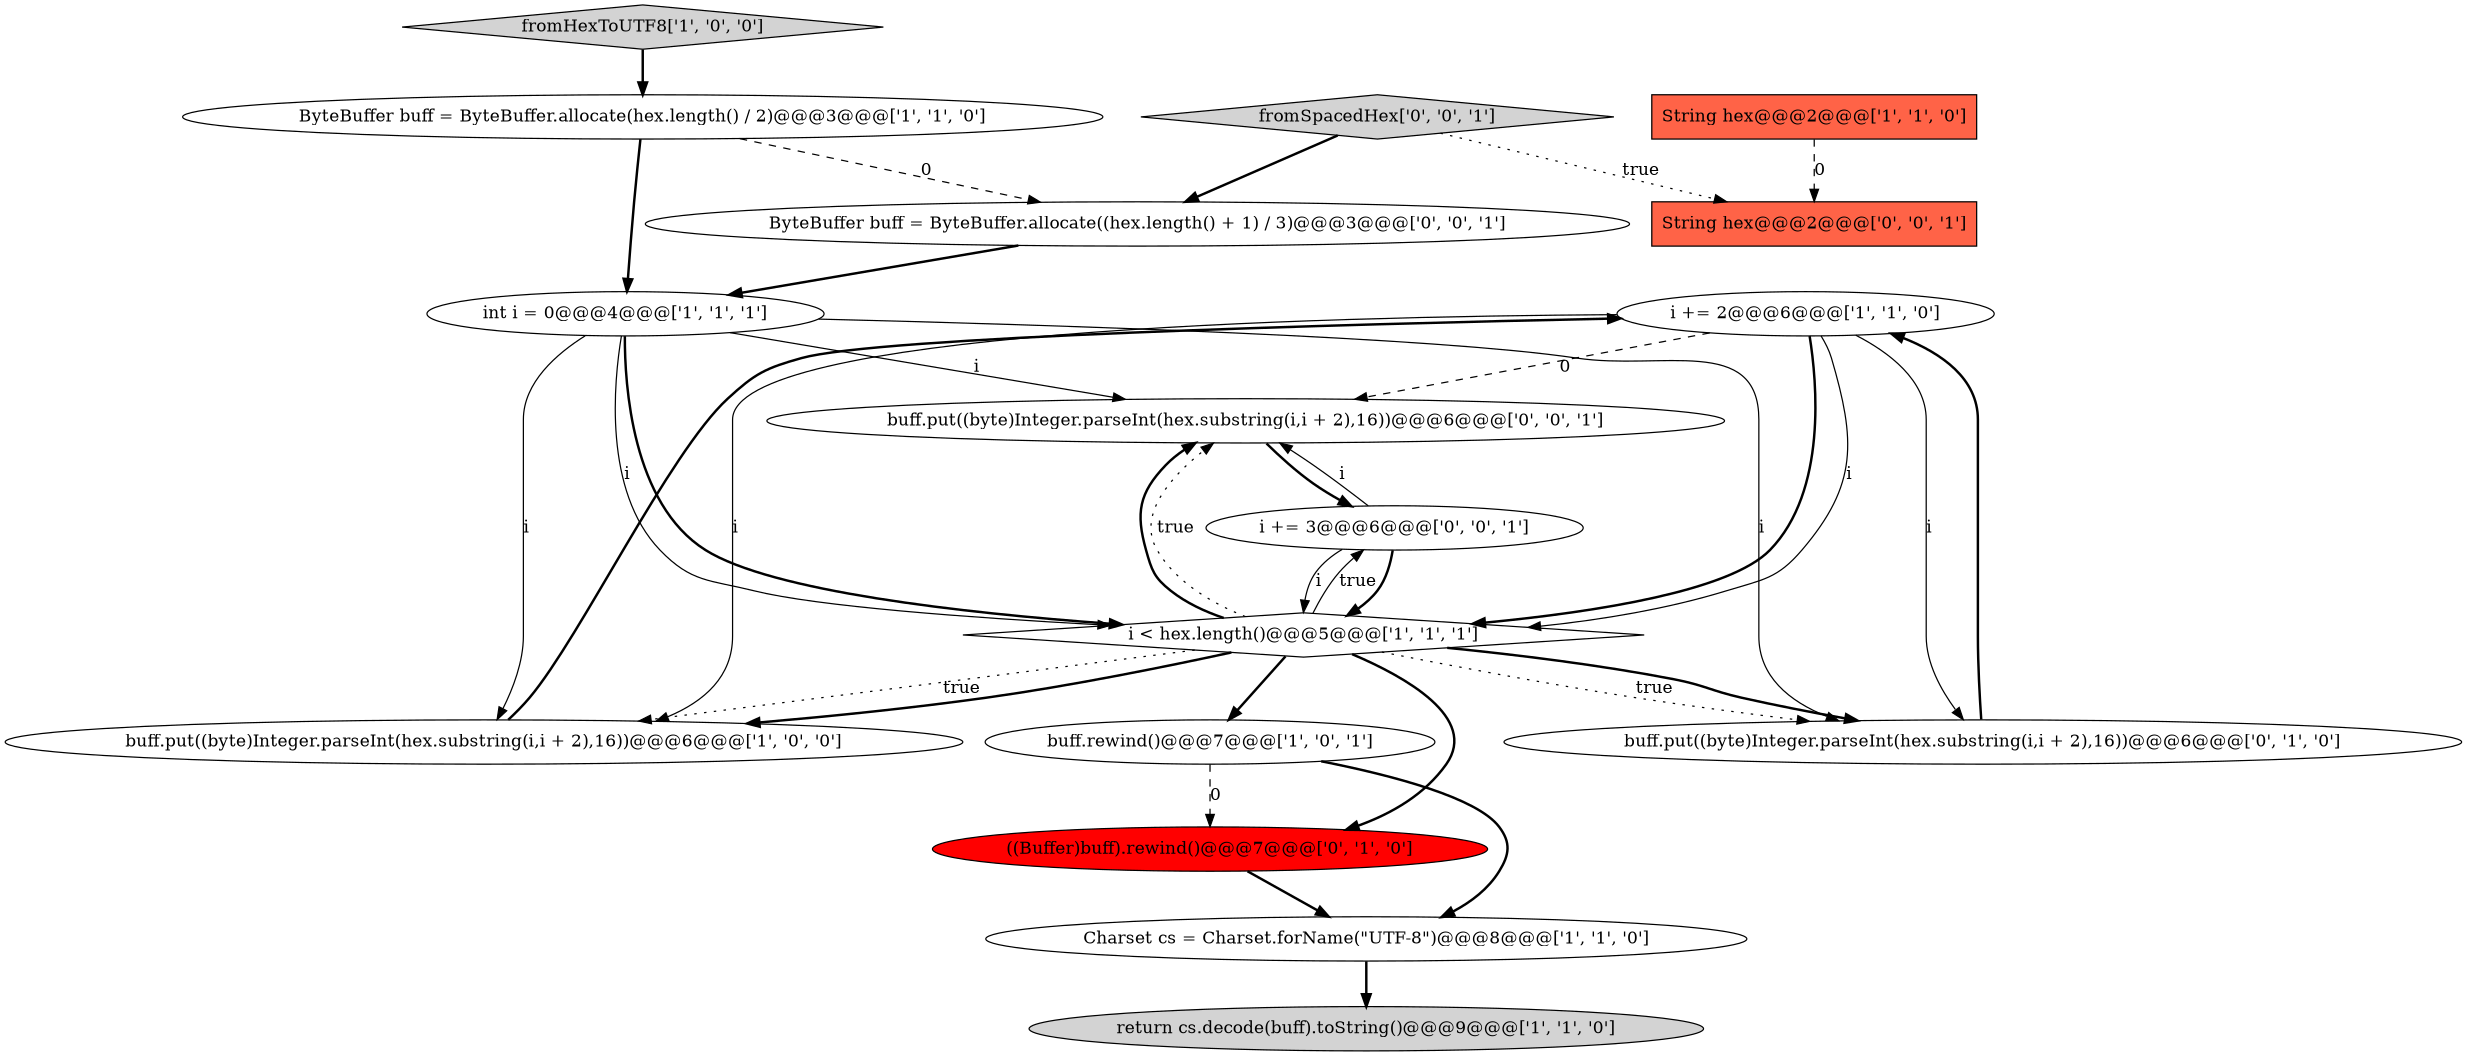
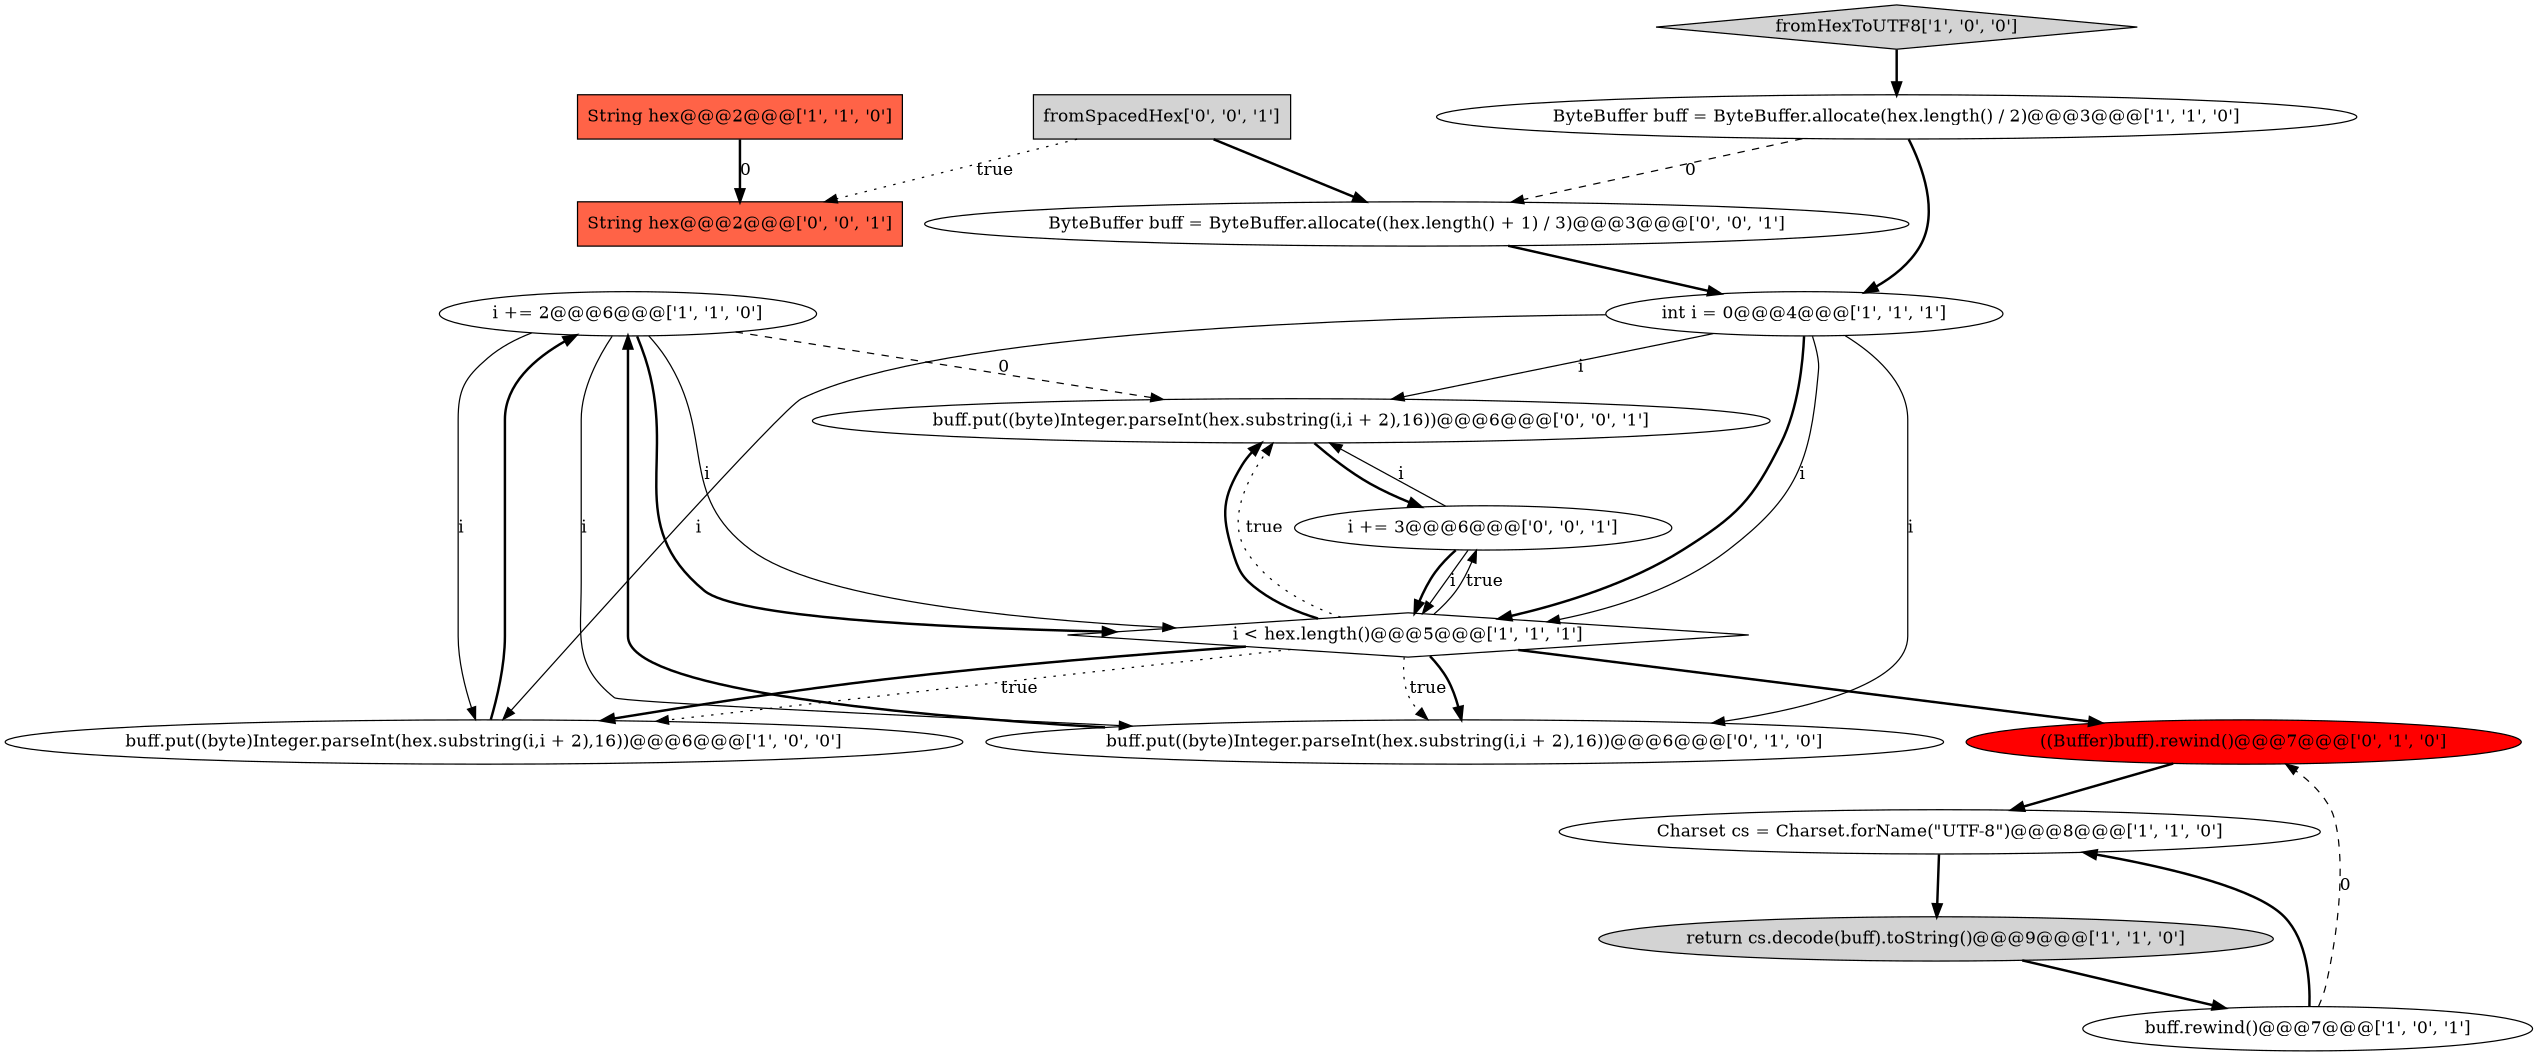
node "fromSpacedHex['0', '0', '1']": shape diamond -> box
edge "String hex@@@2@@@['1', '1', '0']" -> "String hex@@@2@@@['0', '0', '1']": style dashed -> bold
edge "i < hex.length()@@@5@@@['1', '1', '1']" -> "buff.rewind()@@@7@@@['1', '0', '1']": now "return cs.decode(buff).toString()@@@9@@@['1', '1', '0']" -> "buff.rewind()@@@7@@@['1', '0', '1']"
